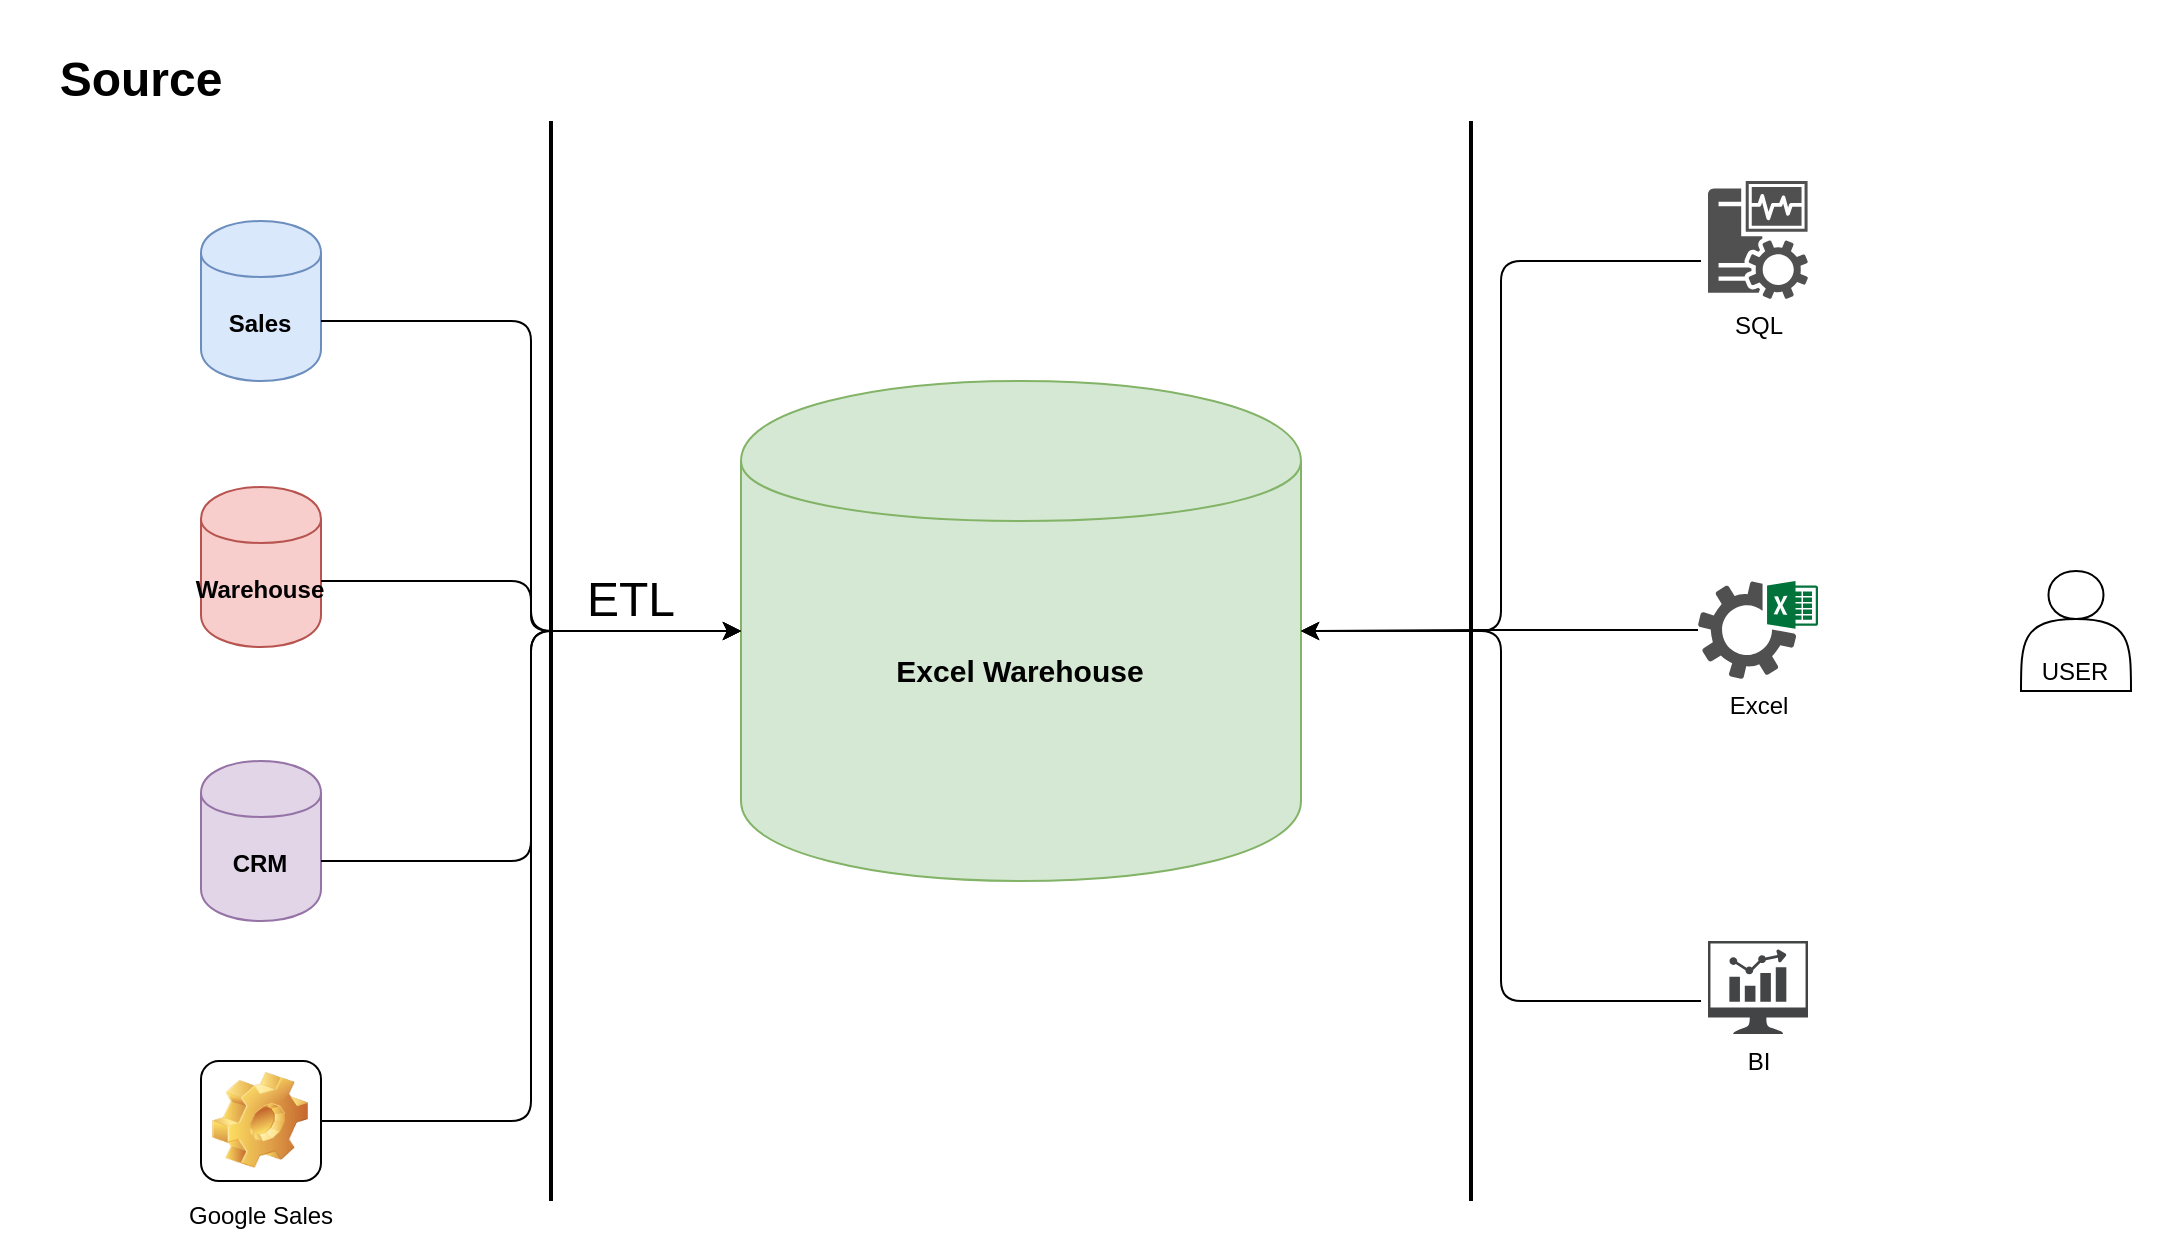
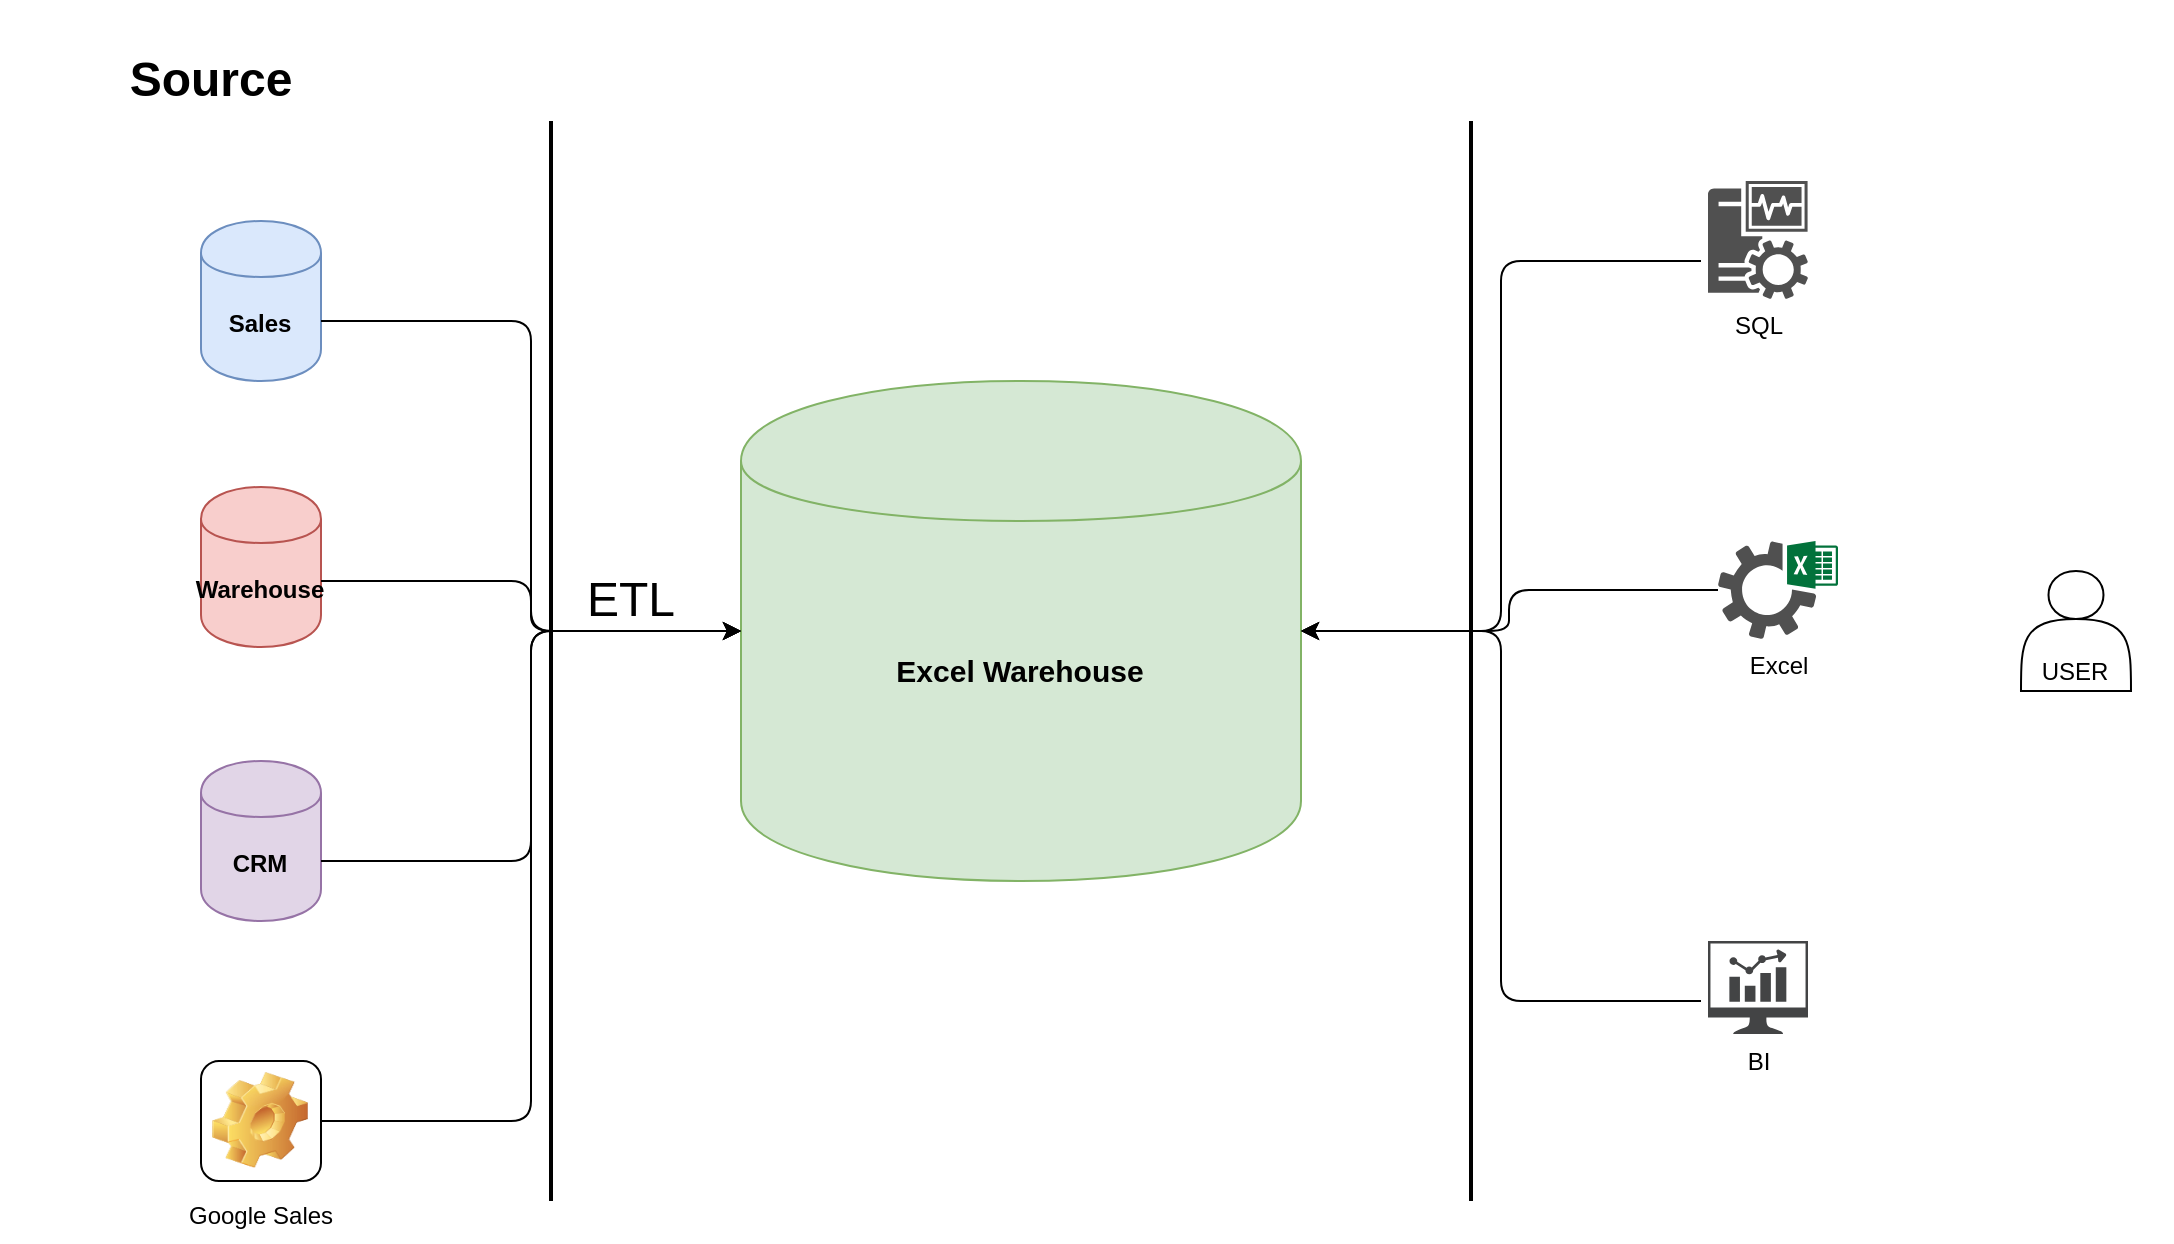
node "Source": moved (141, 81) -> (211, 81)
node "Excel": moved (1758, 630) -> (1778, 590)
